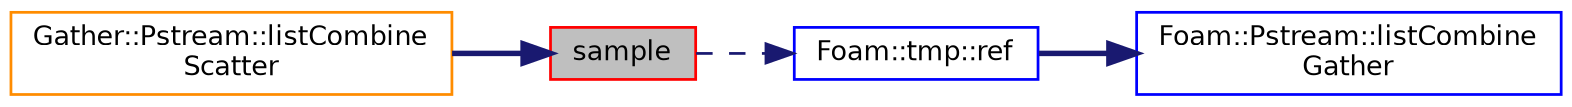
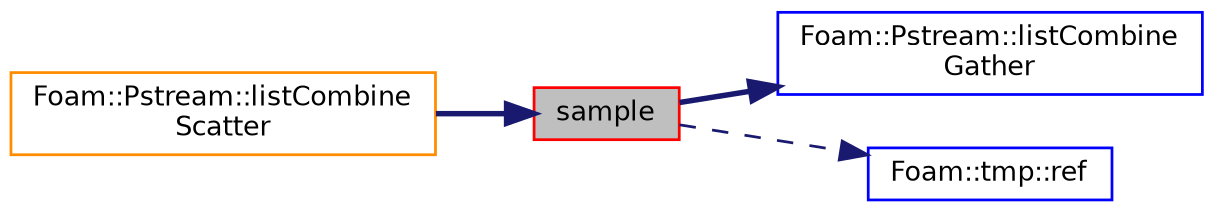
node "Gather::Pstream::listCombine Scatter": label "Gather::Pstream::listCombine Scatter" -> "Foam::Pstream::listCombine Scatter"
edge "Foam::tmp::ref" -> "Foam::Pstream::listCombine Gather": now "sample" -> "Foam::Pstream::listCombine Gather"
